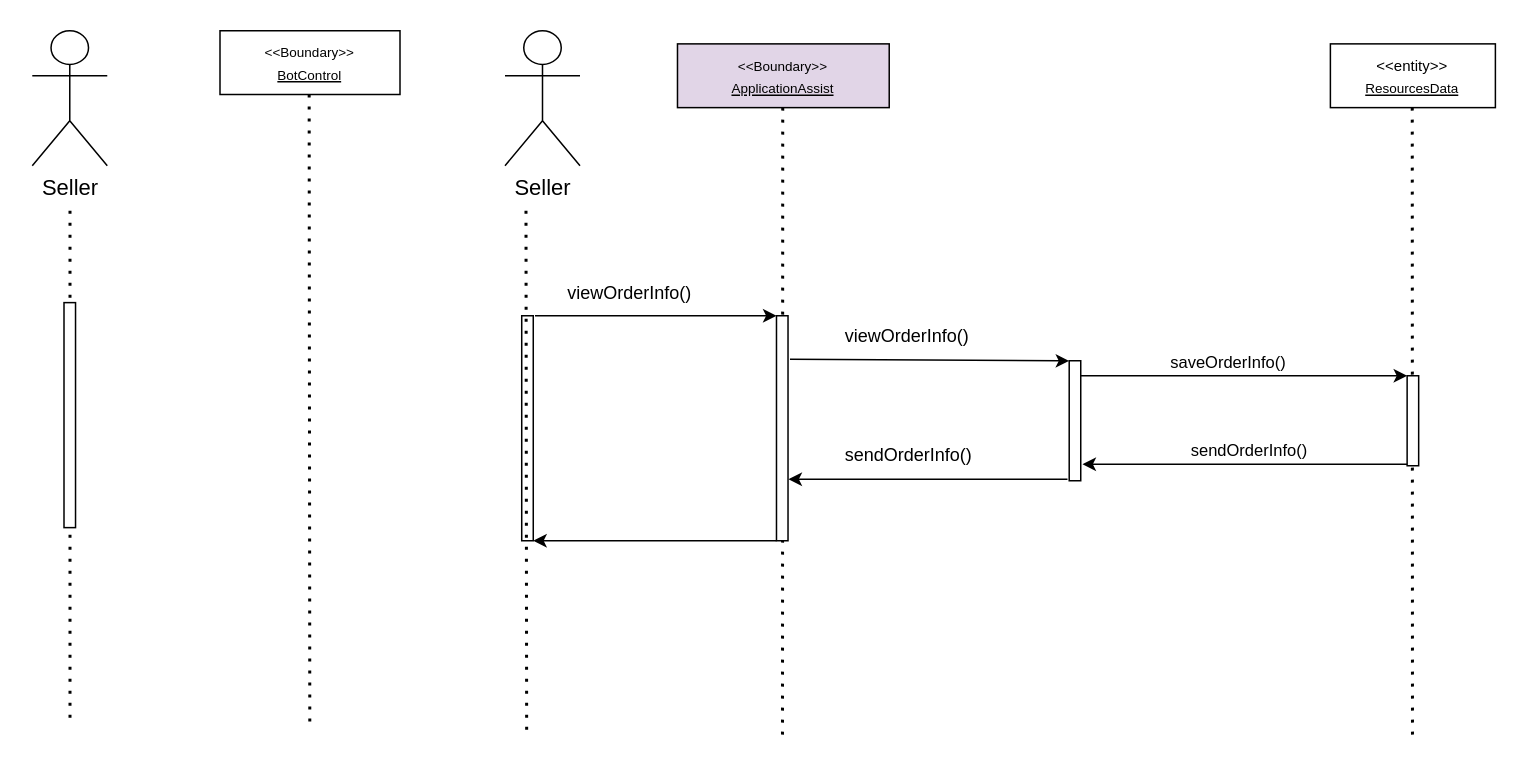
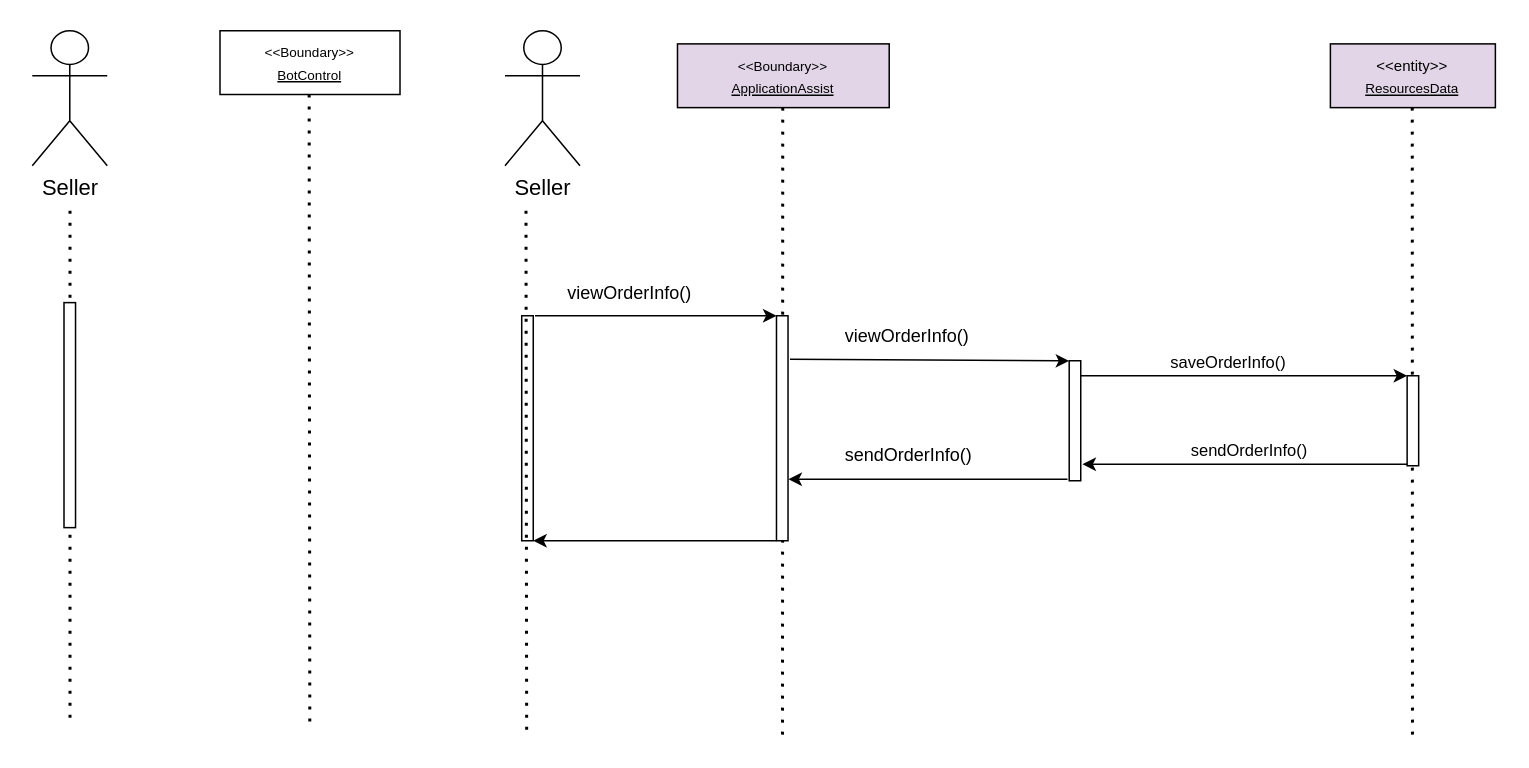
node "<<entity>> ResourcesData": fillcolor #ffffff -> #e1d5e7
